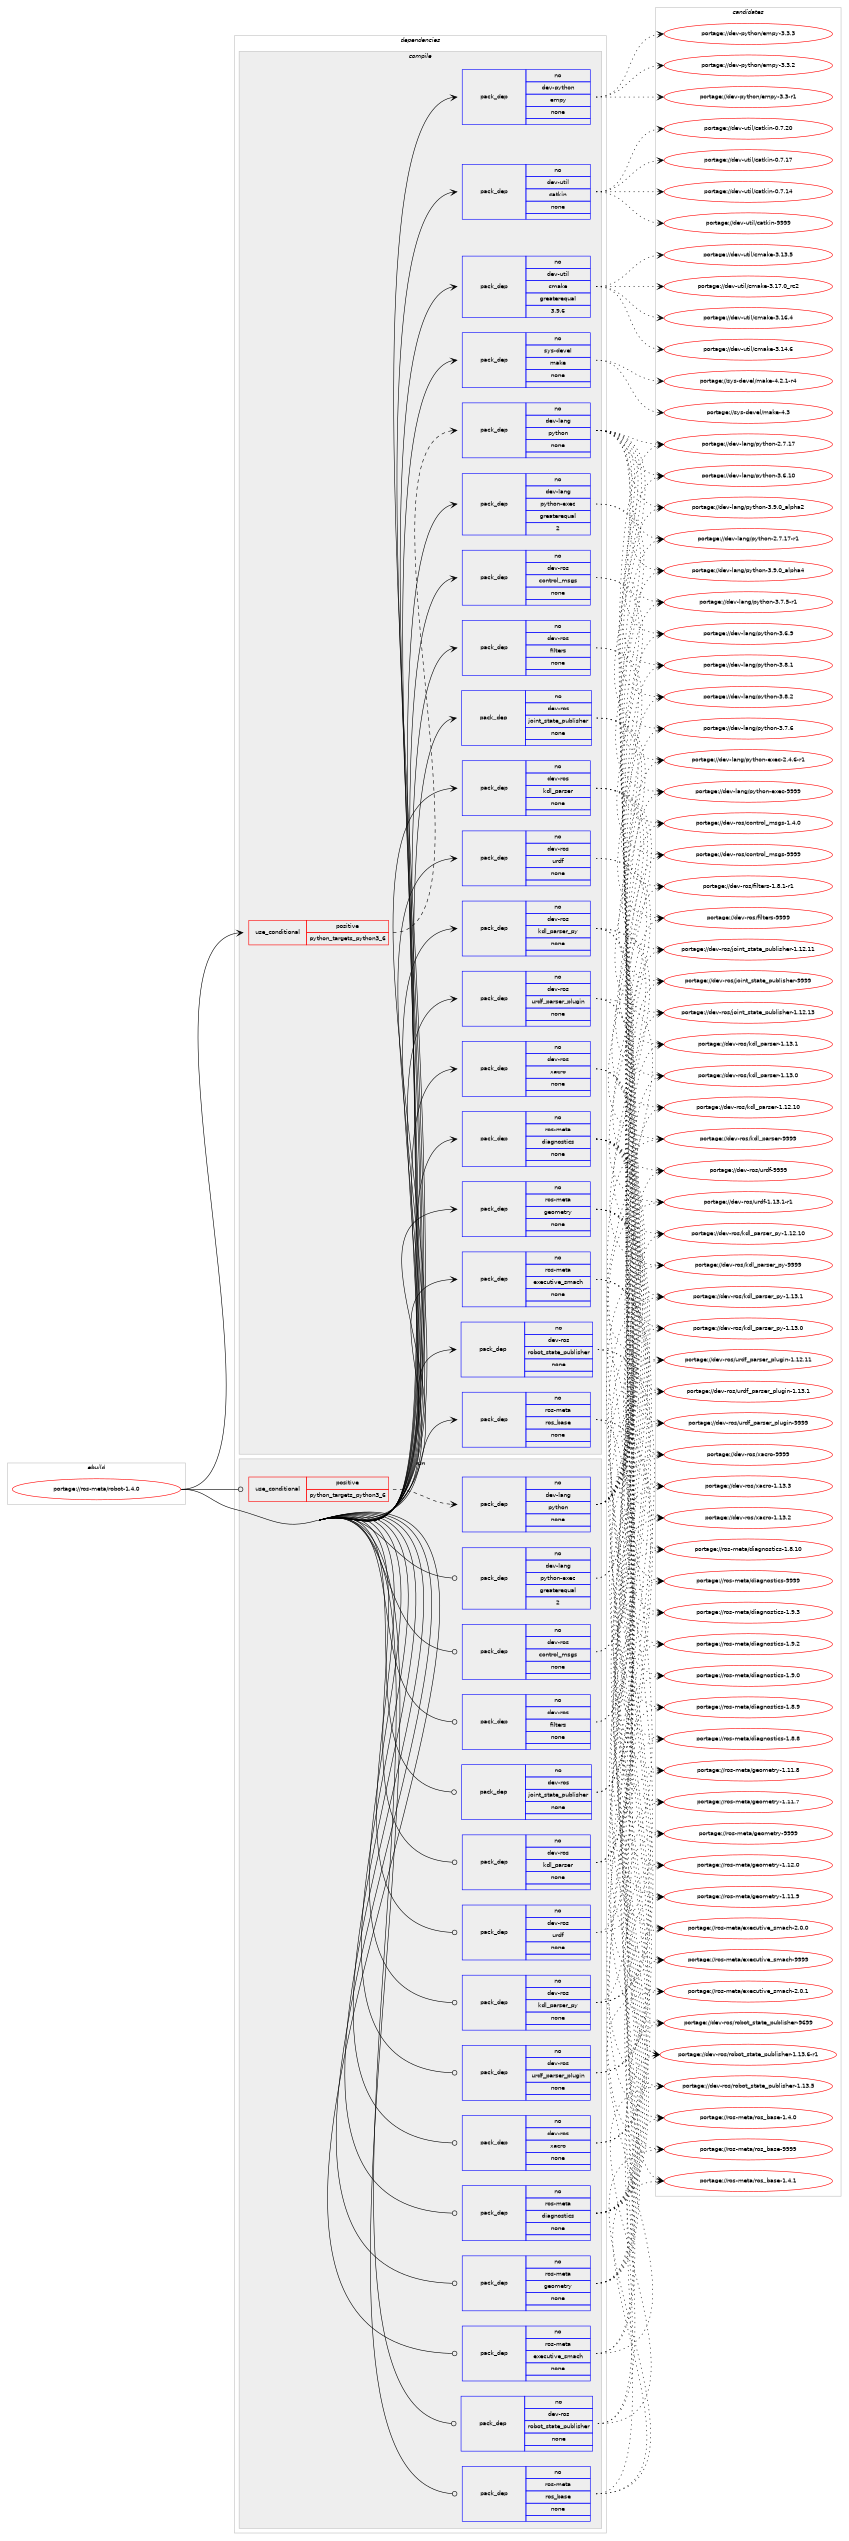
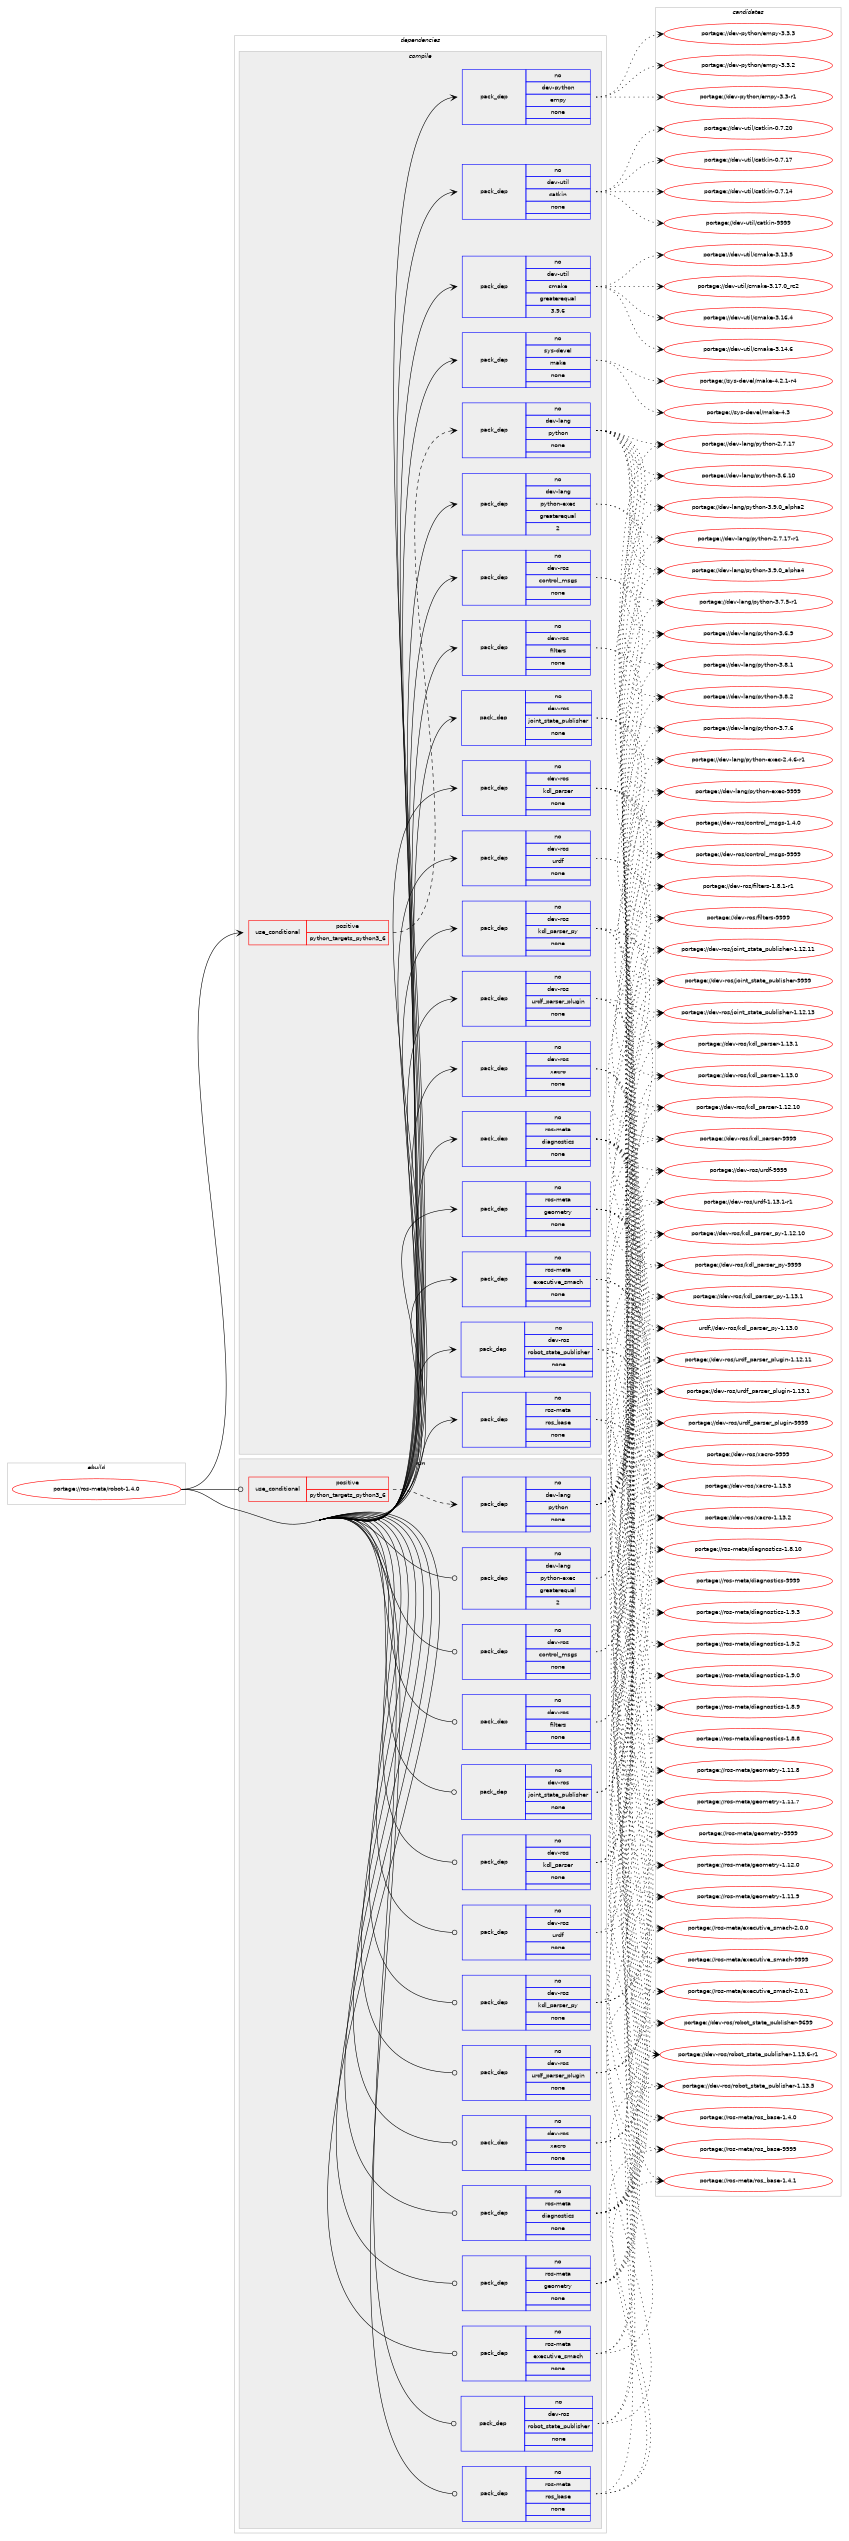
node "portage://dev-ros/kdl_parser_py-1.13.0": label "portage://dev-ros/kdl_parser_py-1.13.0" -> "urdf://dev-ros/kdl_parser_py-1.13.0"
